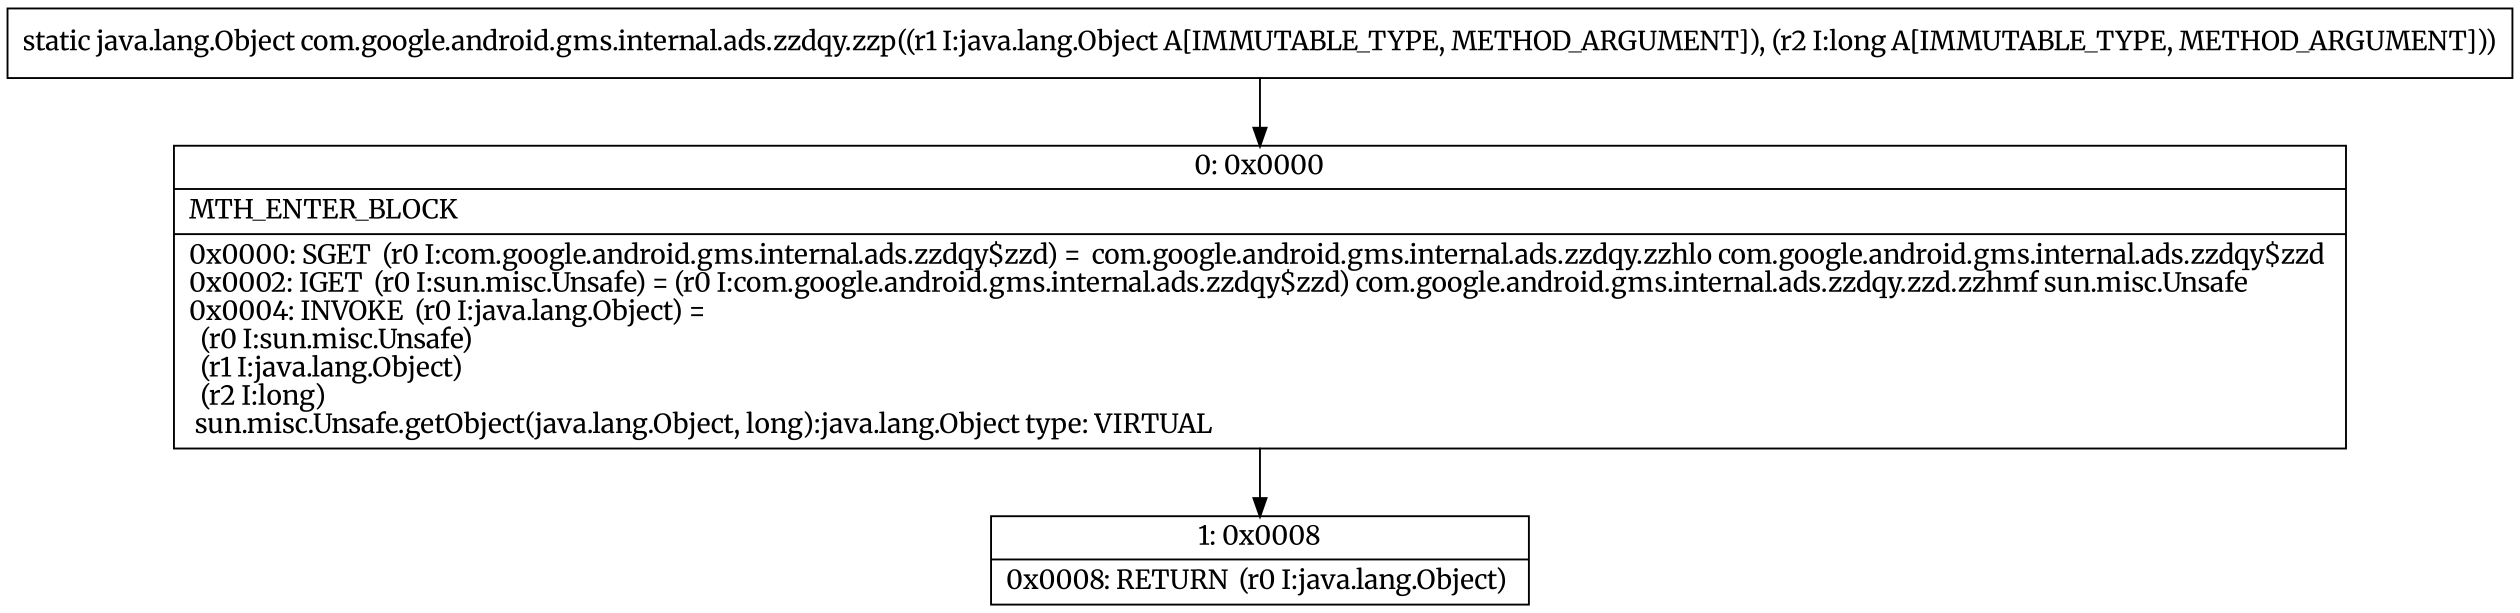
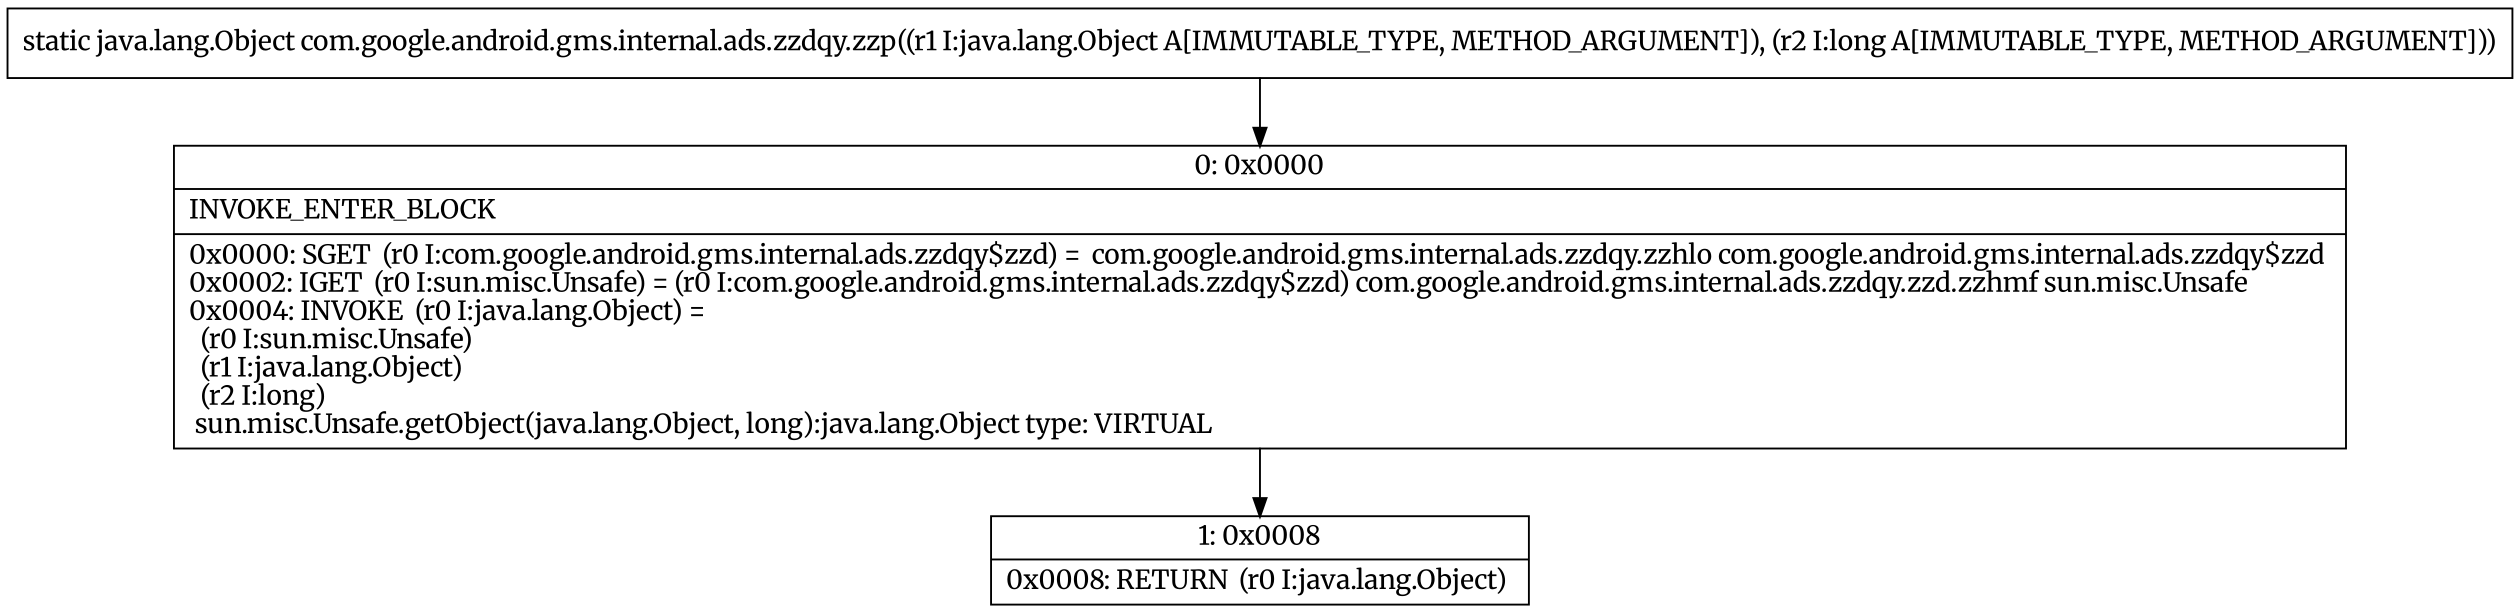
node "0: 0x0000": text "MTH_ENTER_BLOCK" -> "INVOKE_ENTER_BLOCK"
